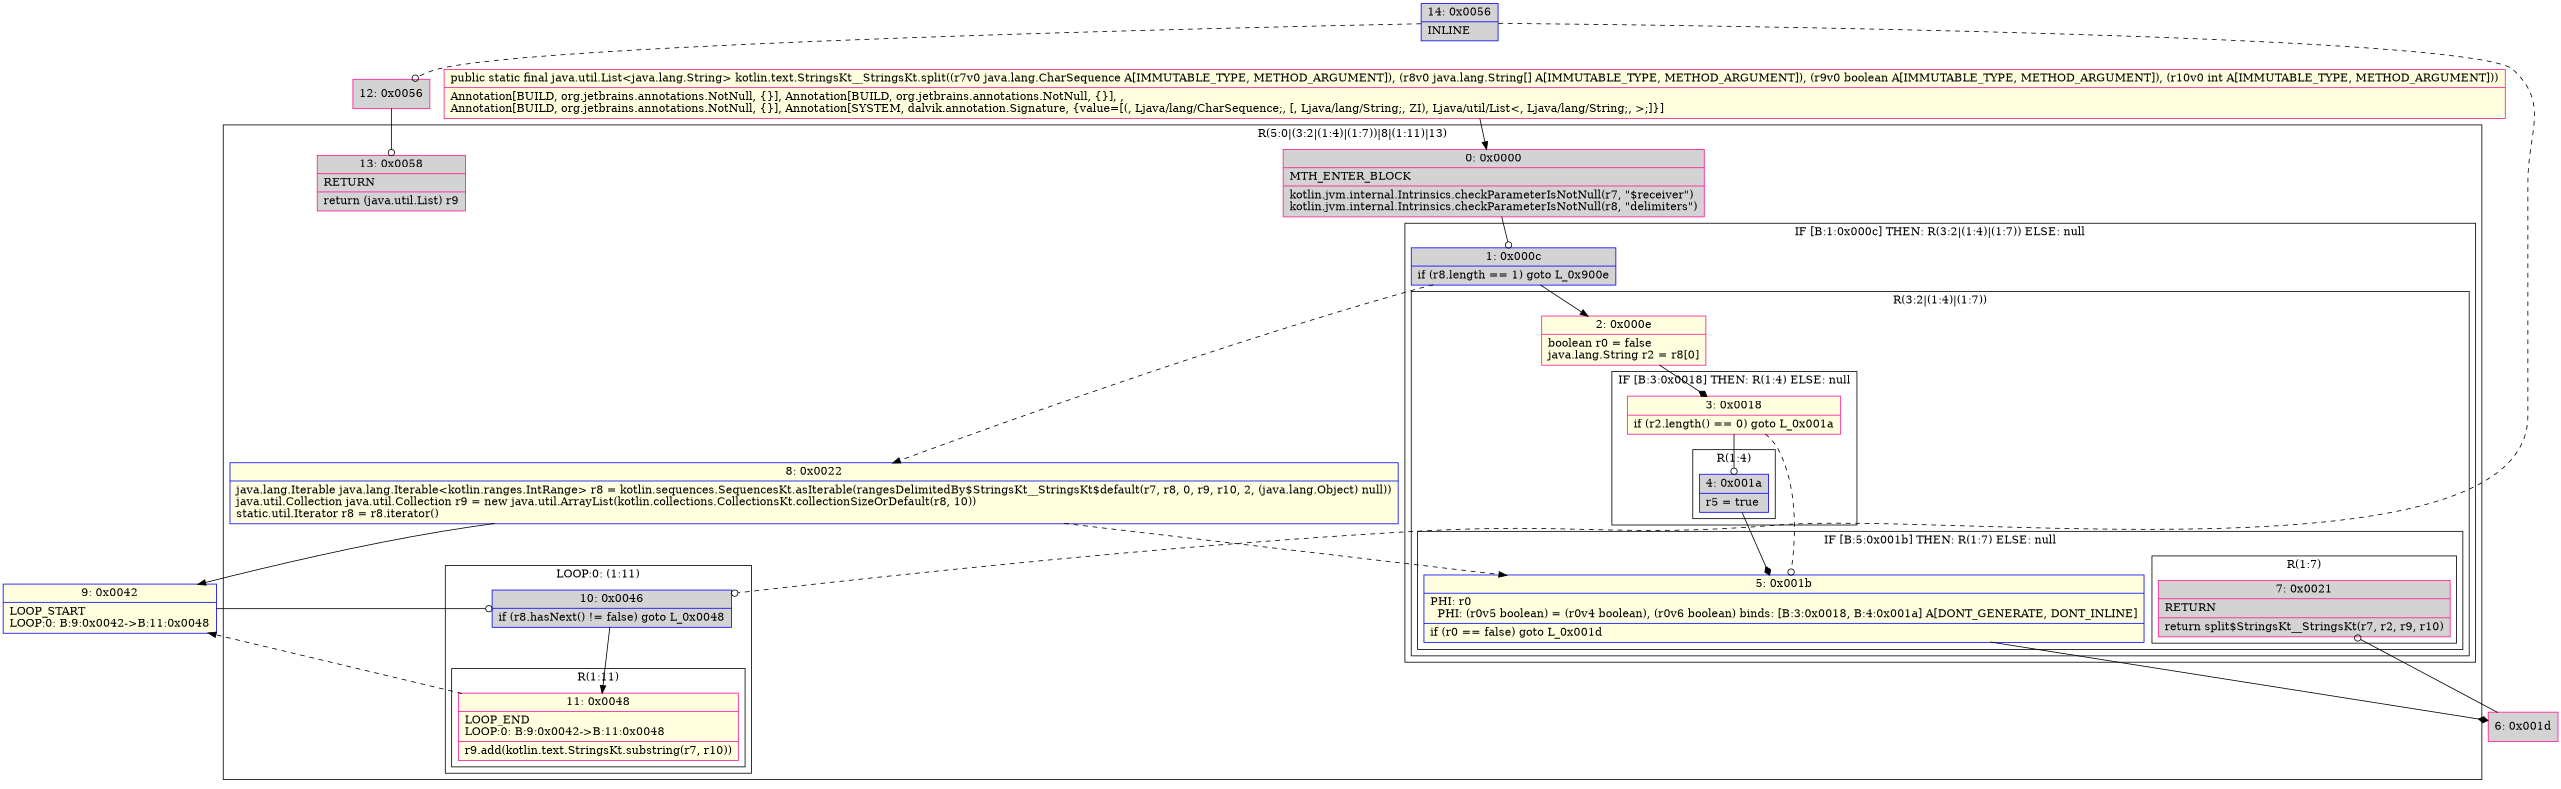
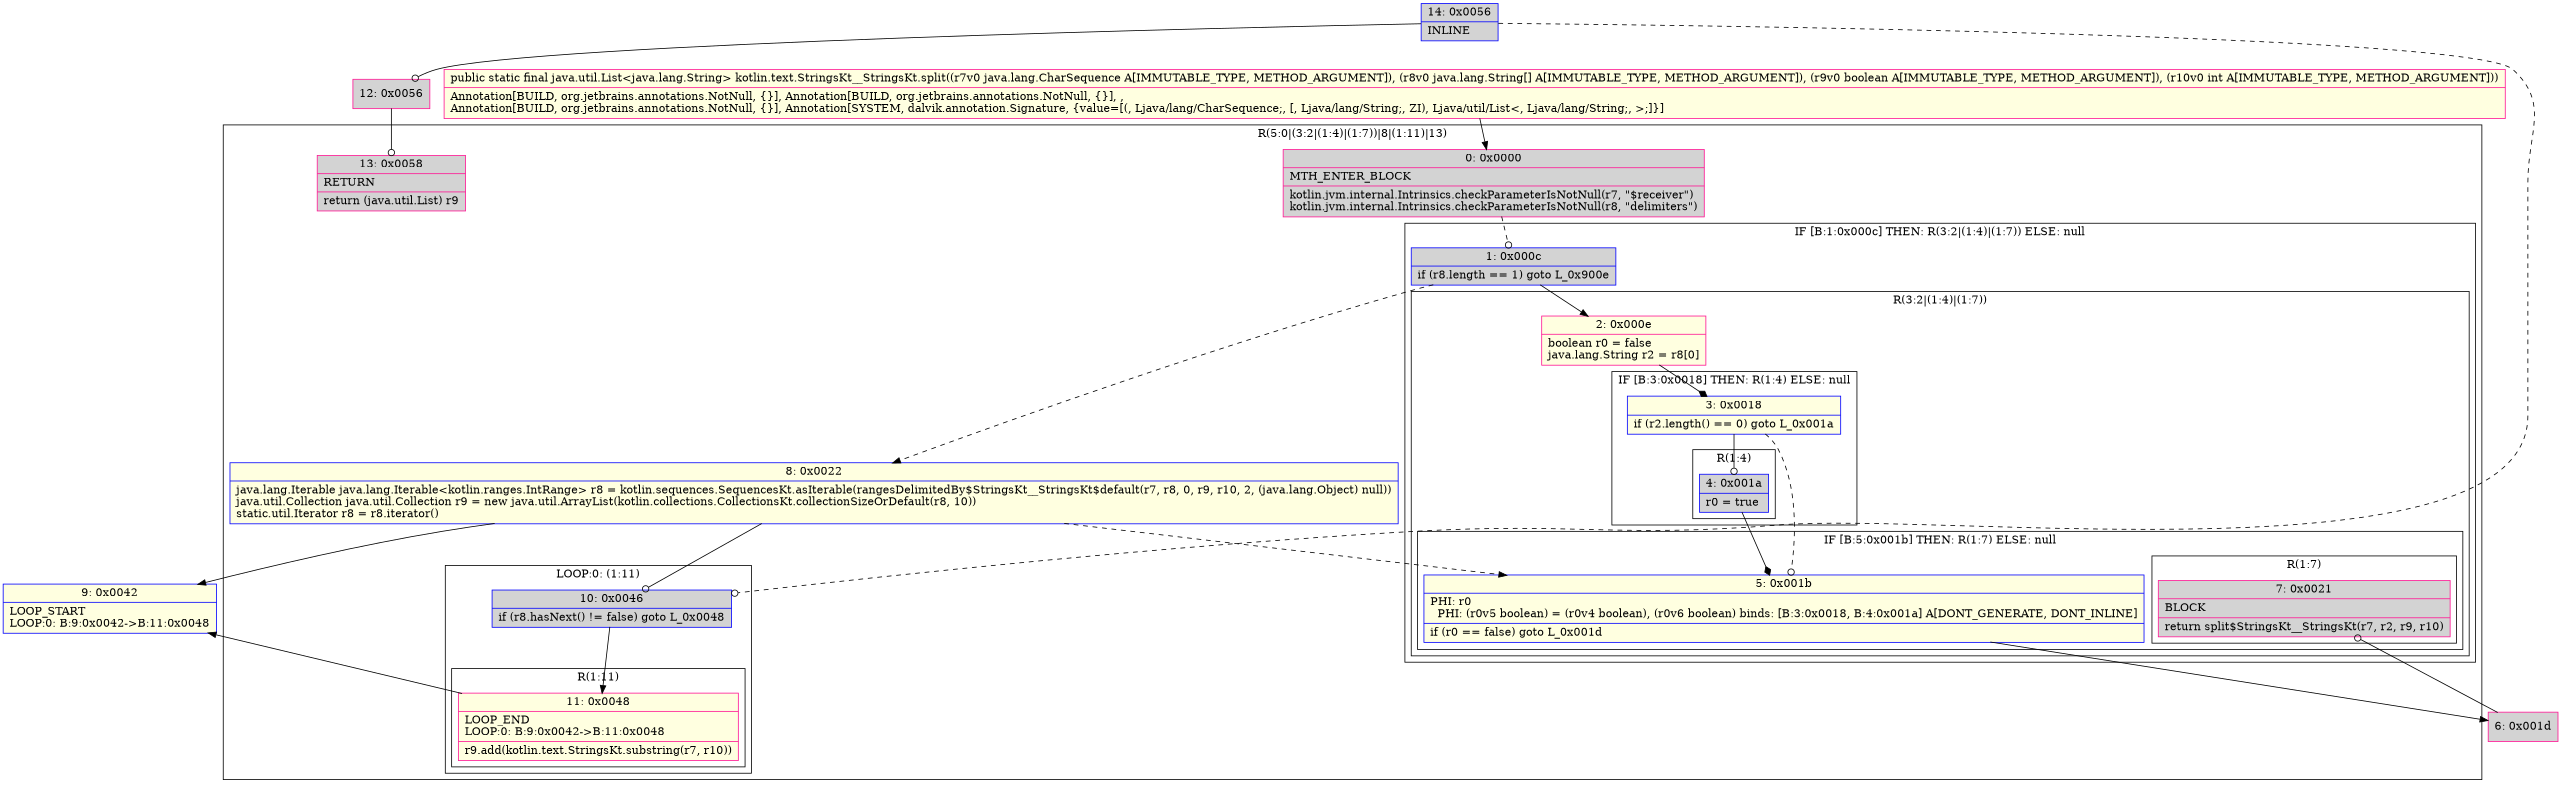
edge "14: 0x0056" -> "12: 0x0056": style dashed -> solid
edge "0: 0x0000" -> "1: 0x000c": style solid -> dashed
node "3: 0x0018": color deeppink -> blue
node "4: 0x001a": text "r5 = true" -> "r0 = true"
node "7: 0x0021": text "RETURN" -> "BLOCK"
edge "9: 0x0042" -> "10: 0x0046": now "8: 0x0022" -> "10: 0x0046"
edge "11: 0x0048" -> "9: 0x0042": style dashed -> solid
edge "5: 0x001b" -> "6: 0x001d": arrowhead diamond -> normal
